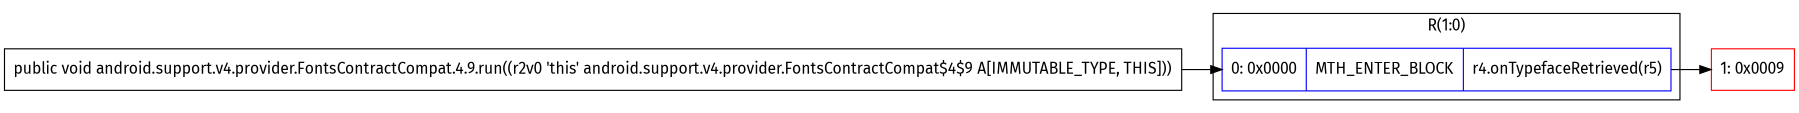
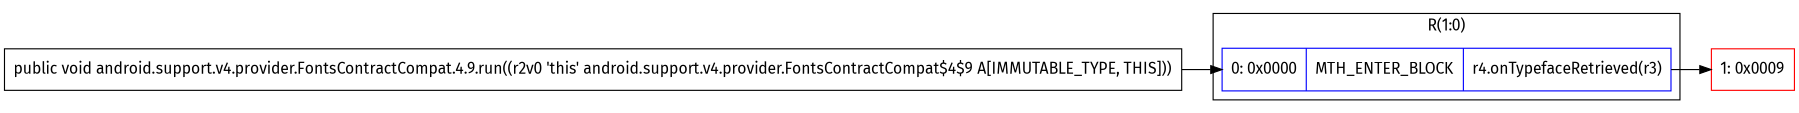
node "0: 0x0000": text "r4.onTypefaceRetrieved(r5)" -> "r4.onTypefaceRetrieved(r3)"
